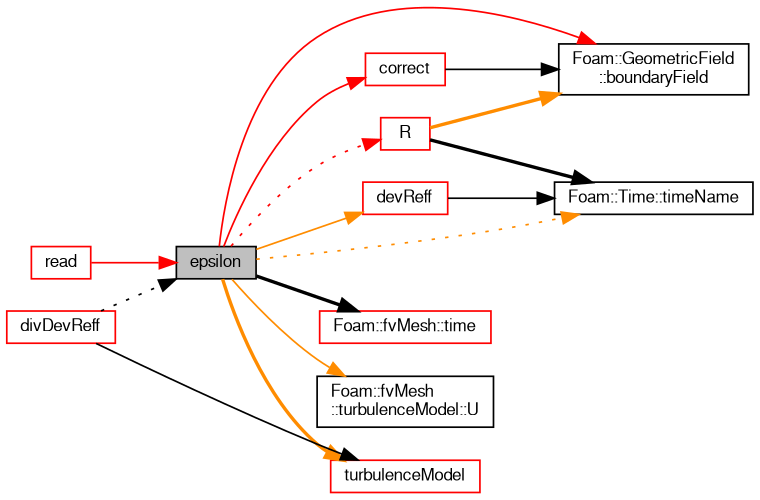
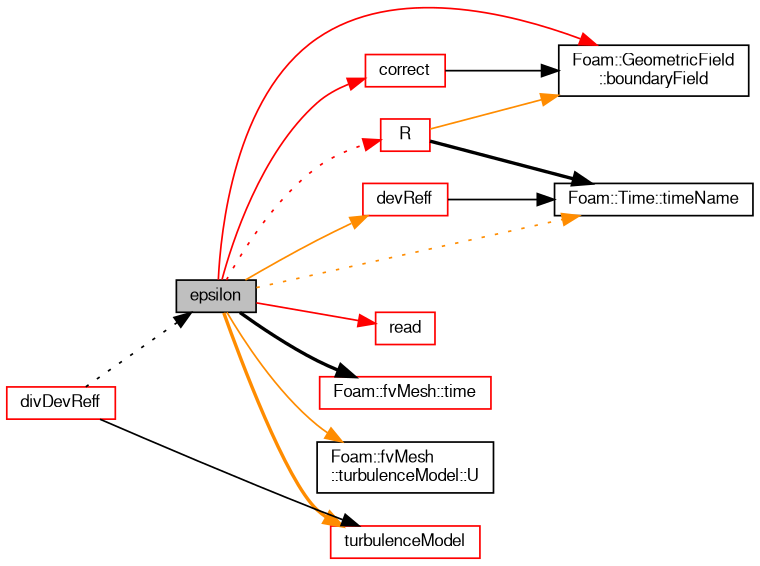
edge "R" -> "Foam::GeometricField ::boundaryField": style bold -> solid
edge "read" -> "epsilon": reversed
